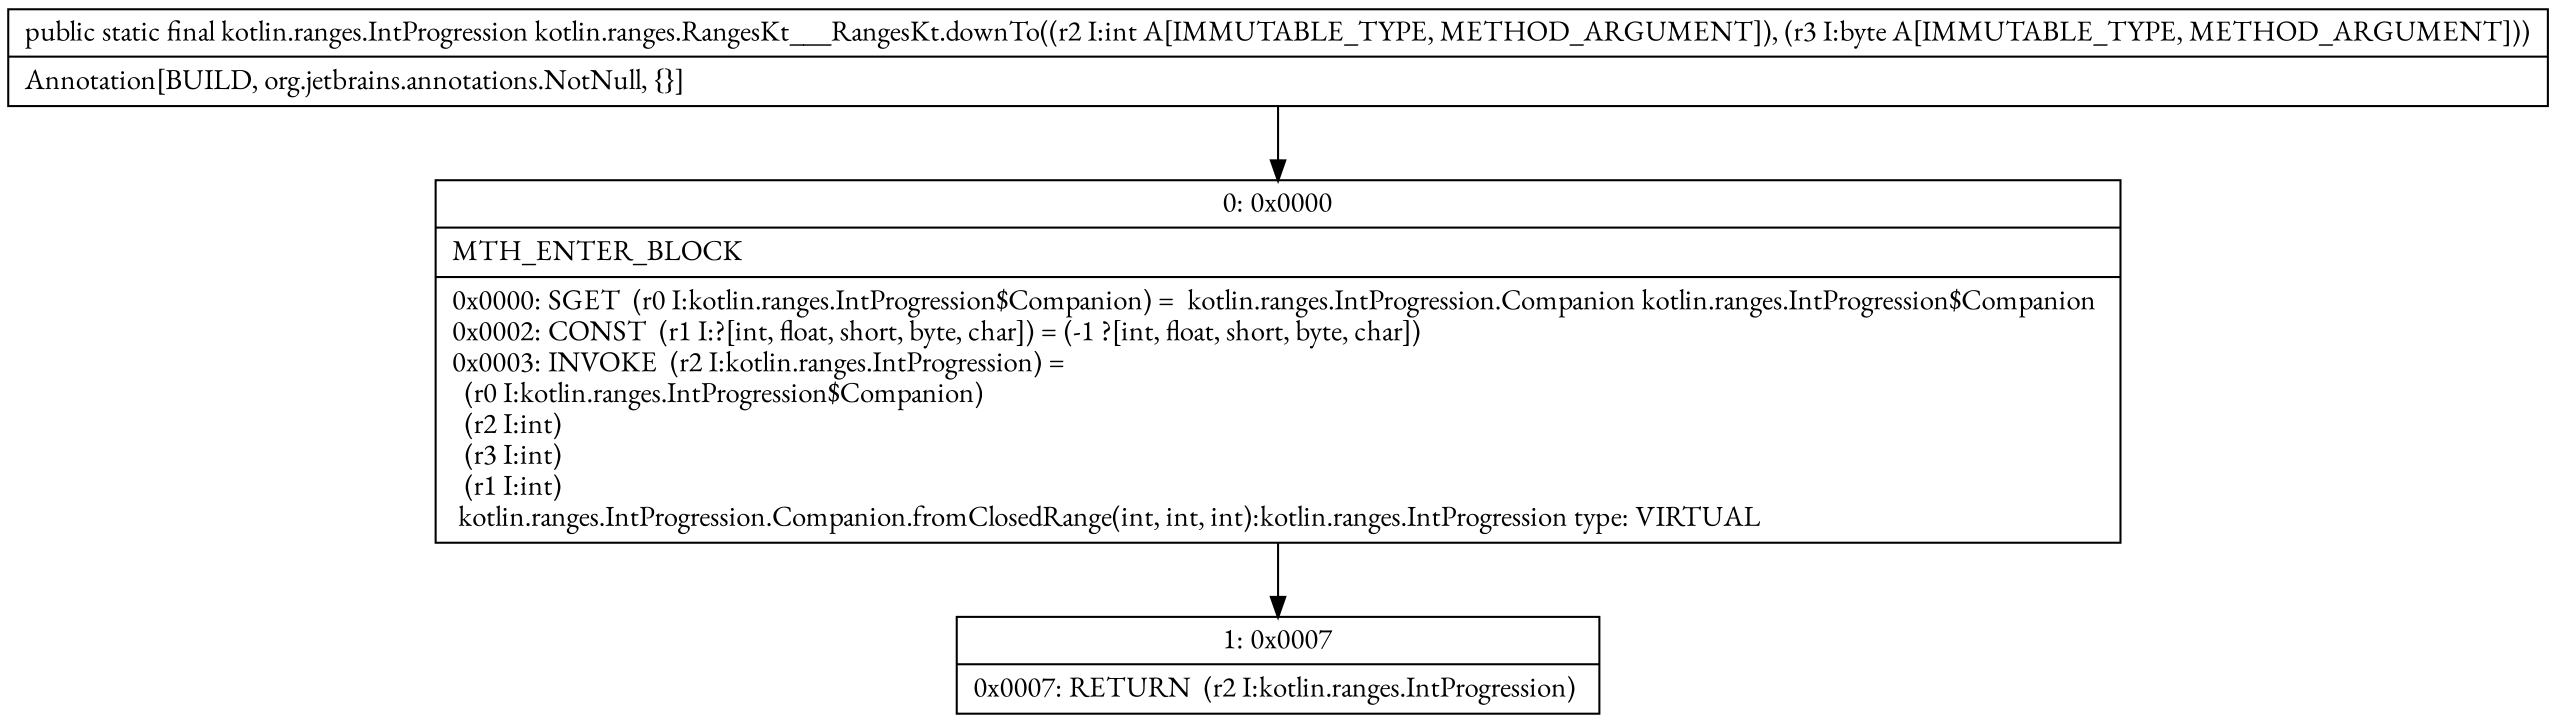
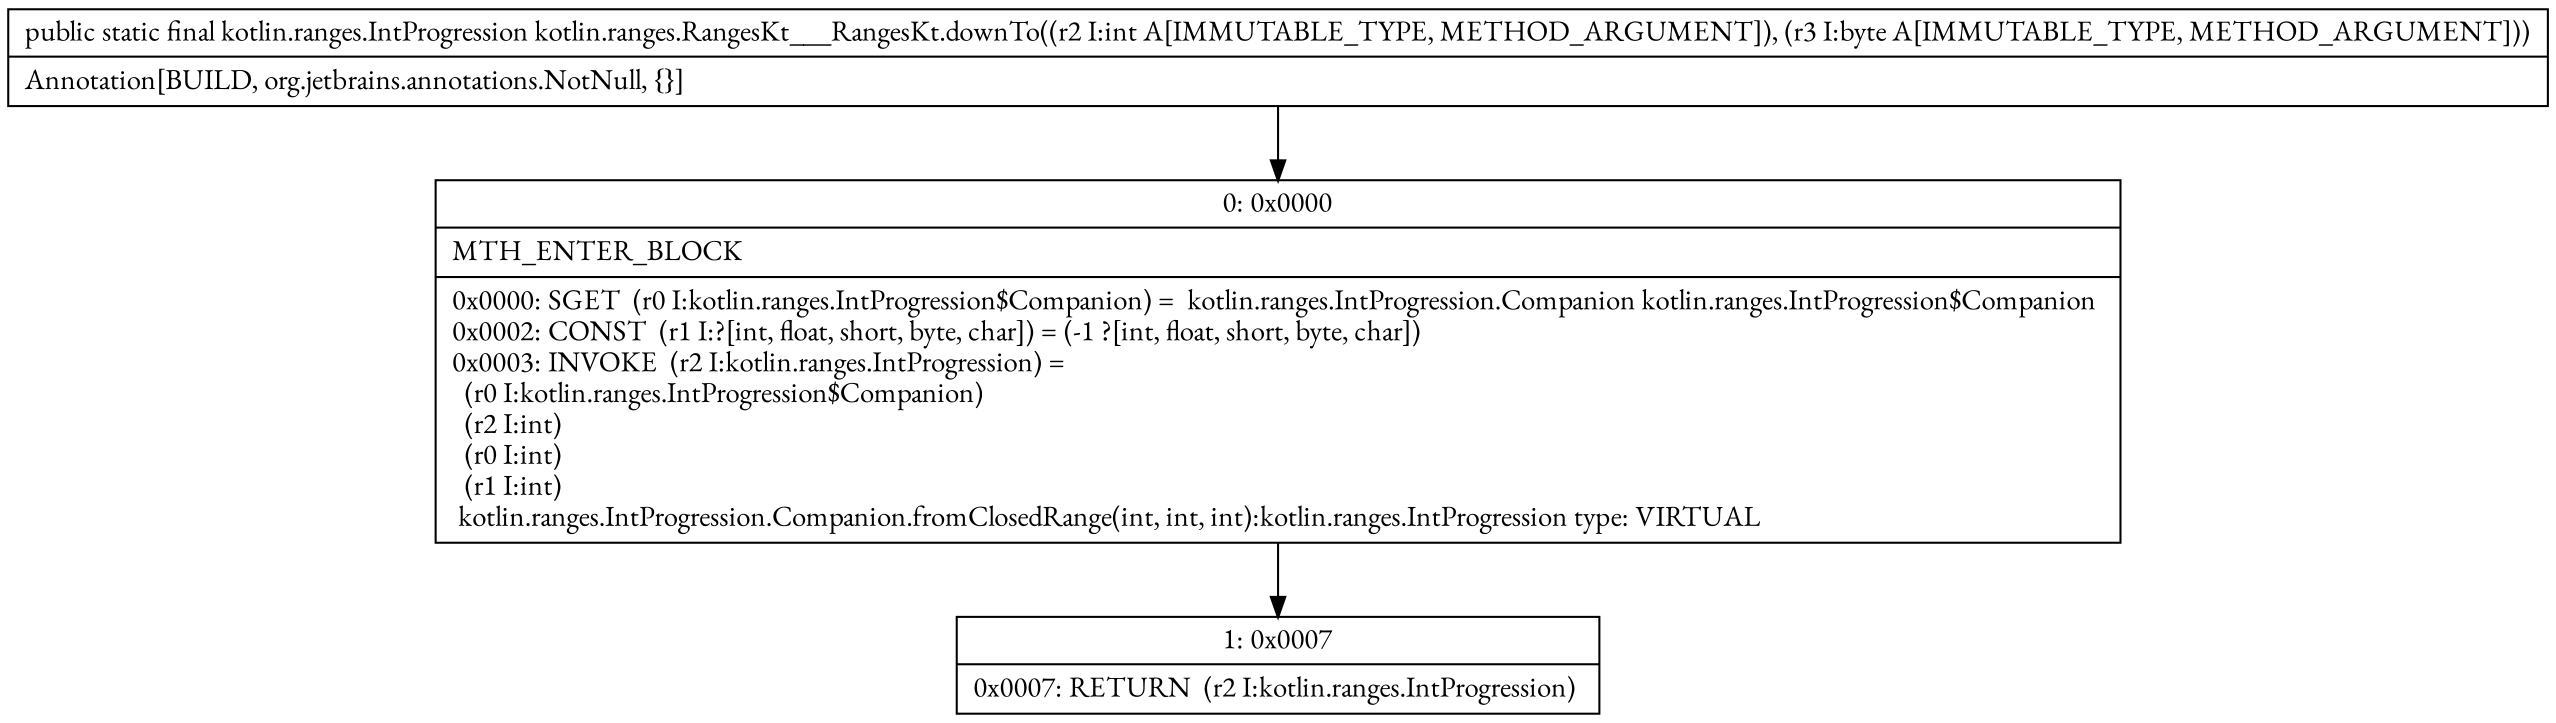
node "0: 0x0000": text "(r3 I:int)" -> "(r0 I:int)"
